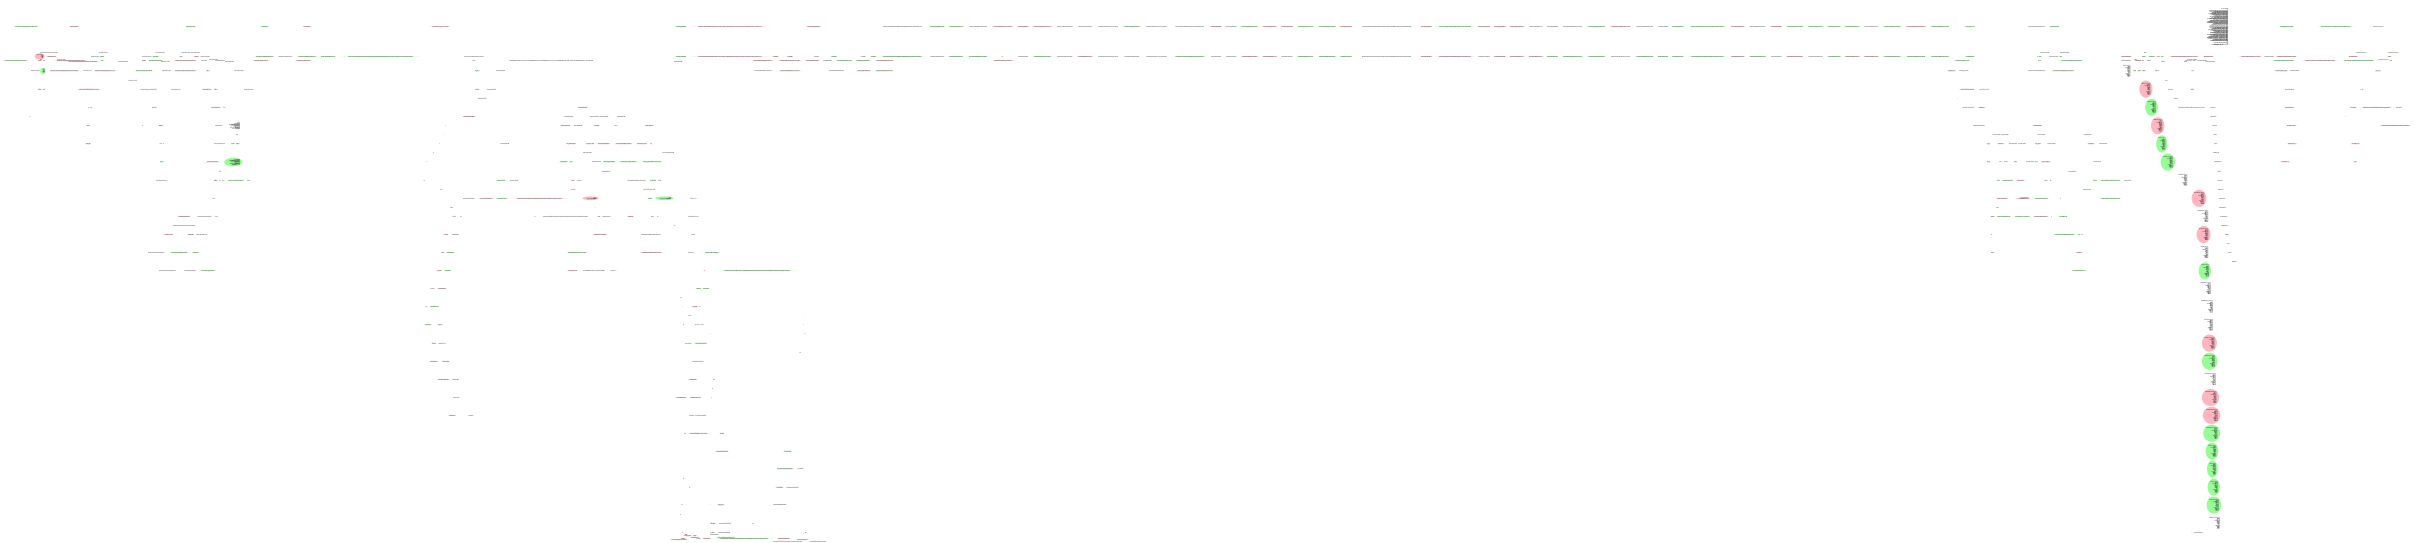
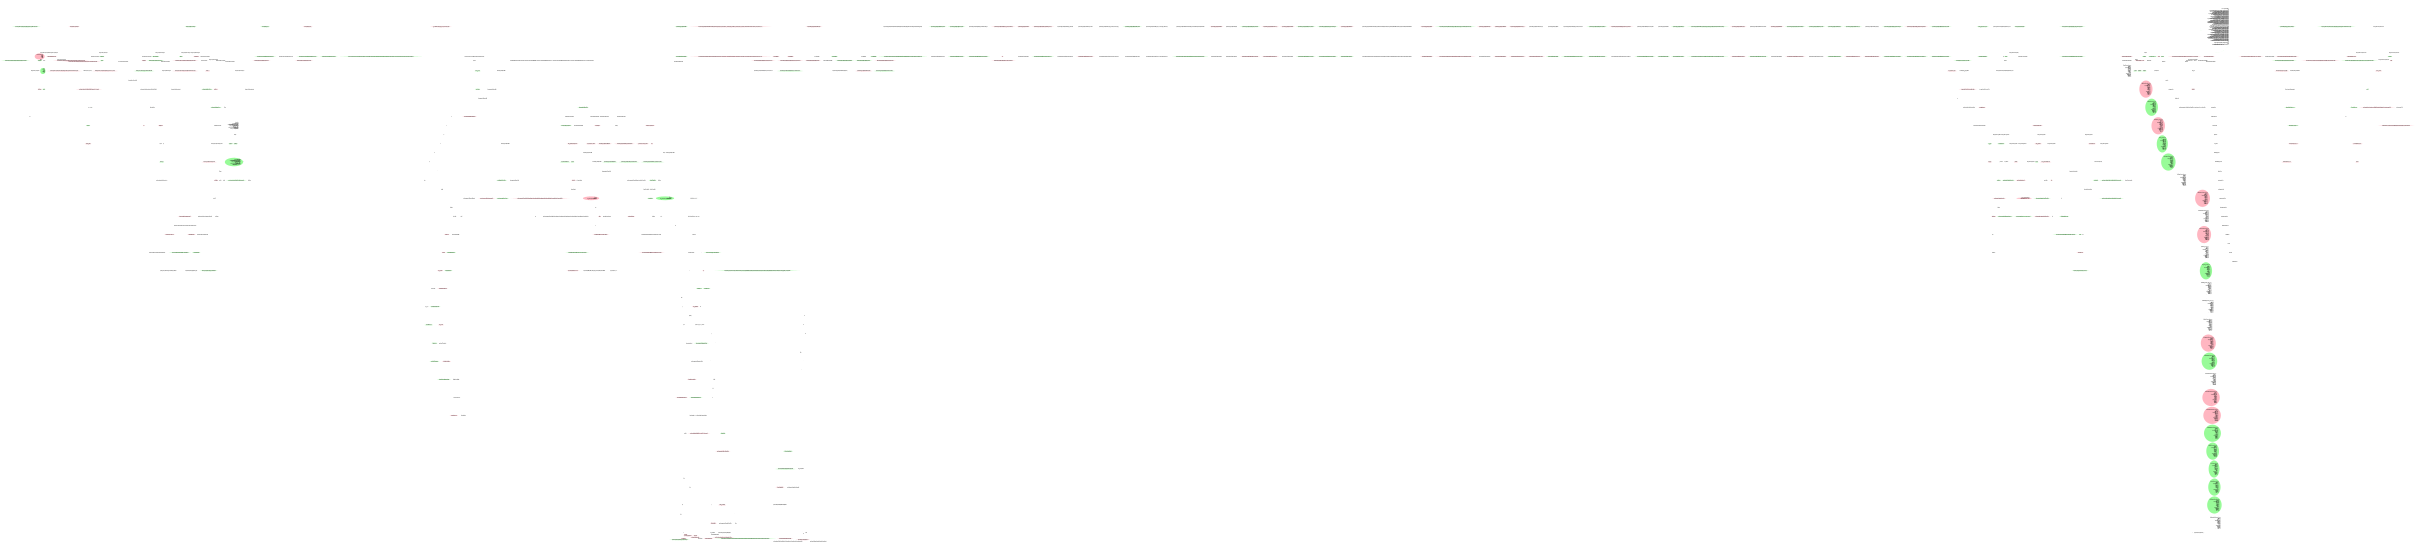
node "0: return Quantity;": removed
